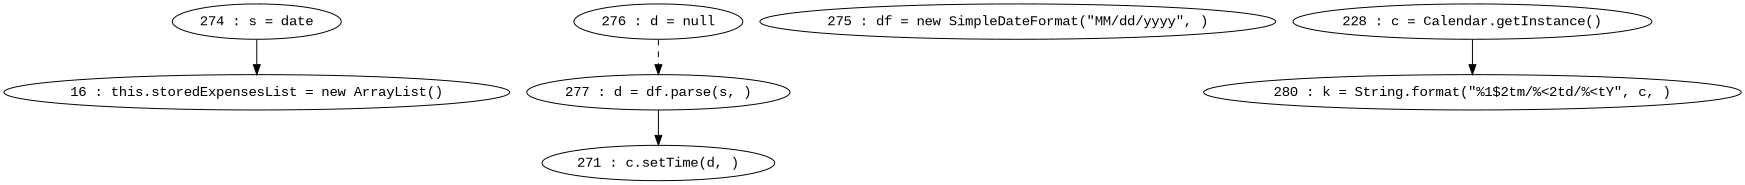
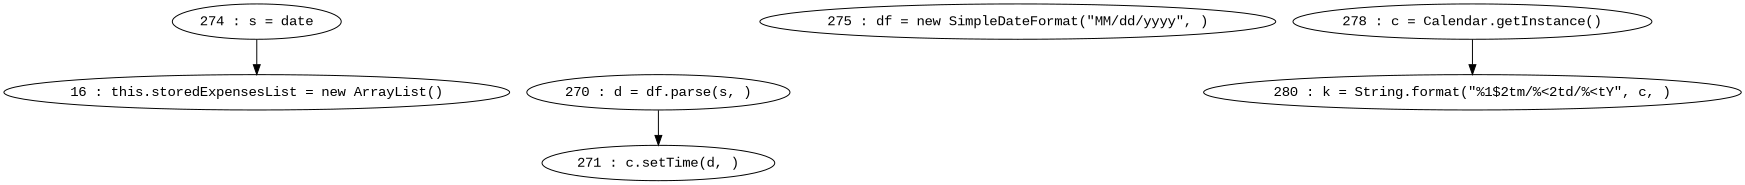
node "276 : d = null": removed
node "228 : c = Calendar.getInstance()": label "228 : c = Calendar.getInstance()" -> "278 : c = Calendar.getInstance()"
node "277 : d = df.parse(s, )": label "277 : d = df.parse(s, )" -> "270 : d = df.parse(s, )"
